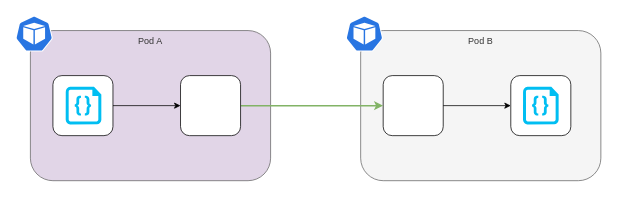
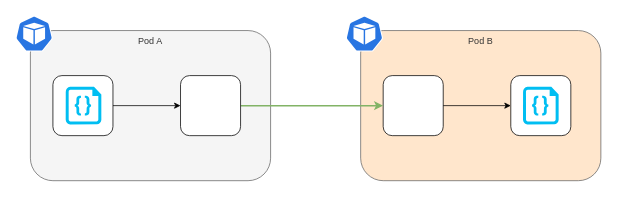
node "Pod A": fillcolor #e1d5e7 -> #f5f5f5
node "Pod B": fillcolor #f5f5f5 -> #ffe6cc
